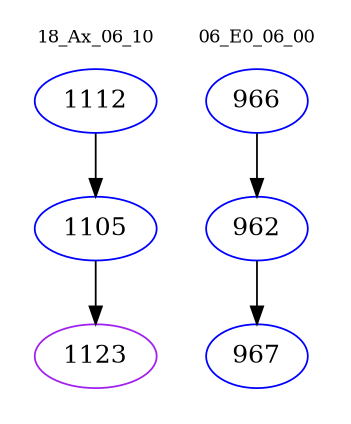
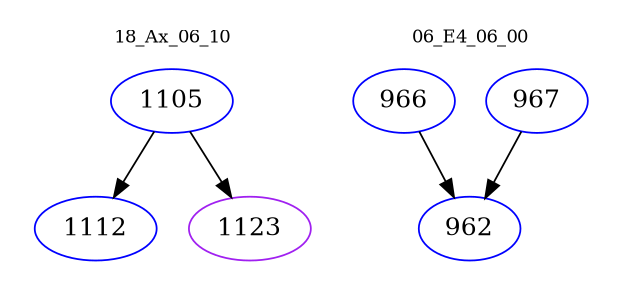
cluster "06_E0_06_00": label "06_E0_06_00" -> "06_E4_06_00"
edge "1112" -> "1105": reversed
edge "962" -> "967": reversed
